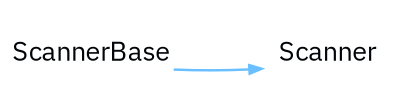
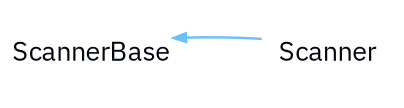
edge "ScannerBase" -> "Scanner": reversed
